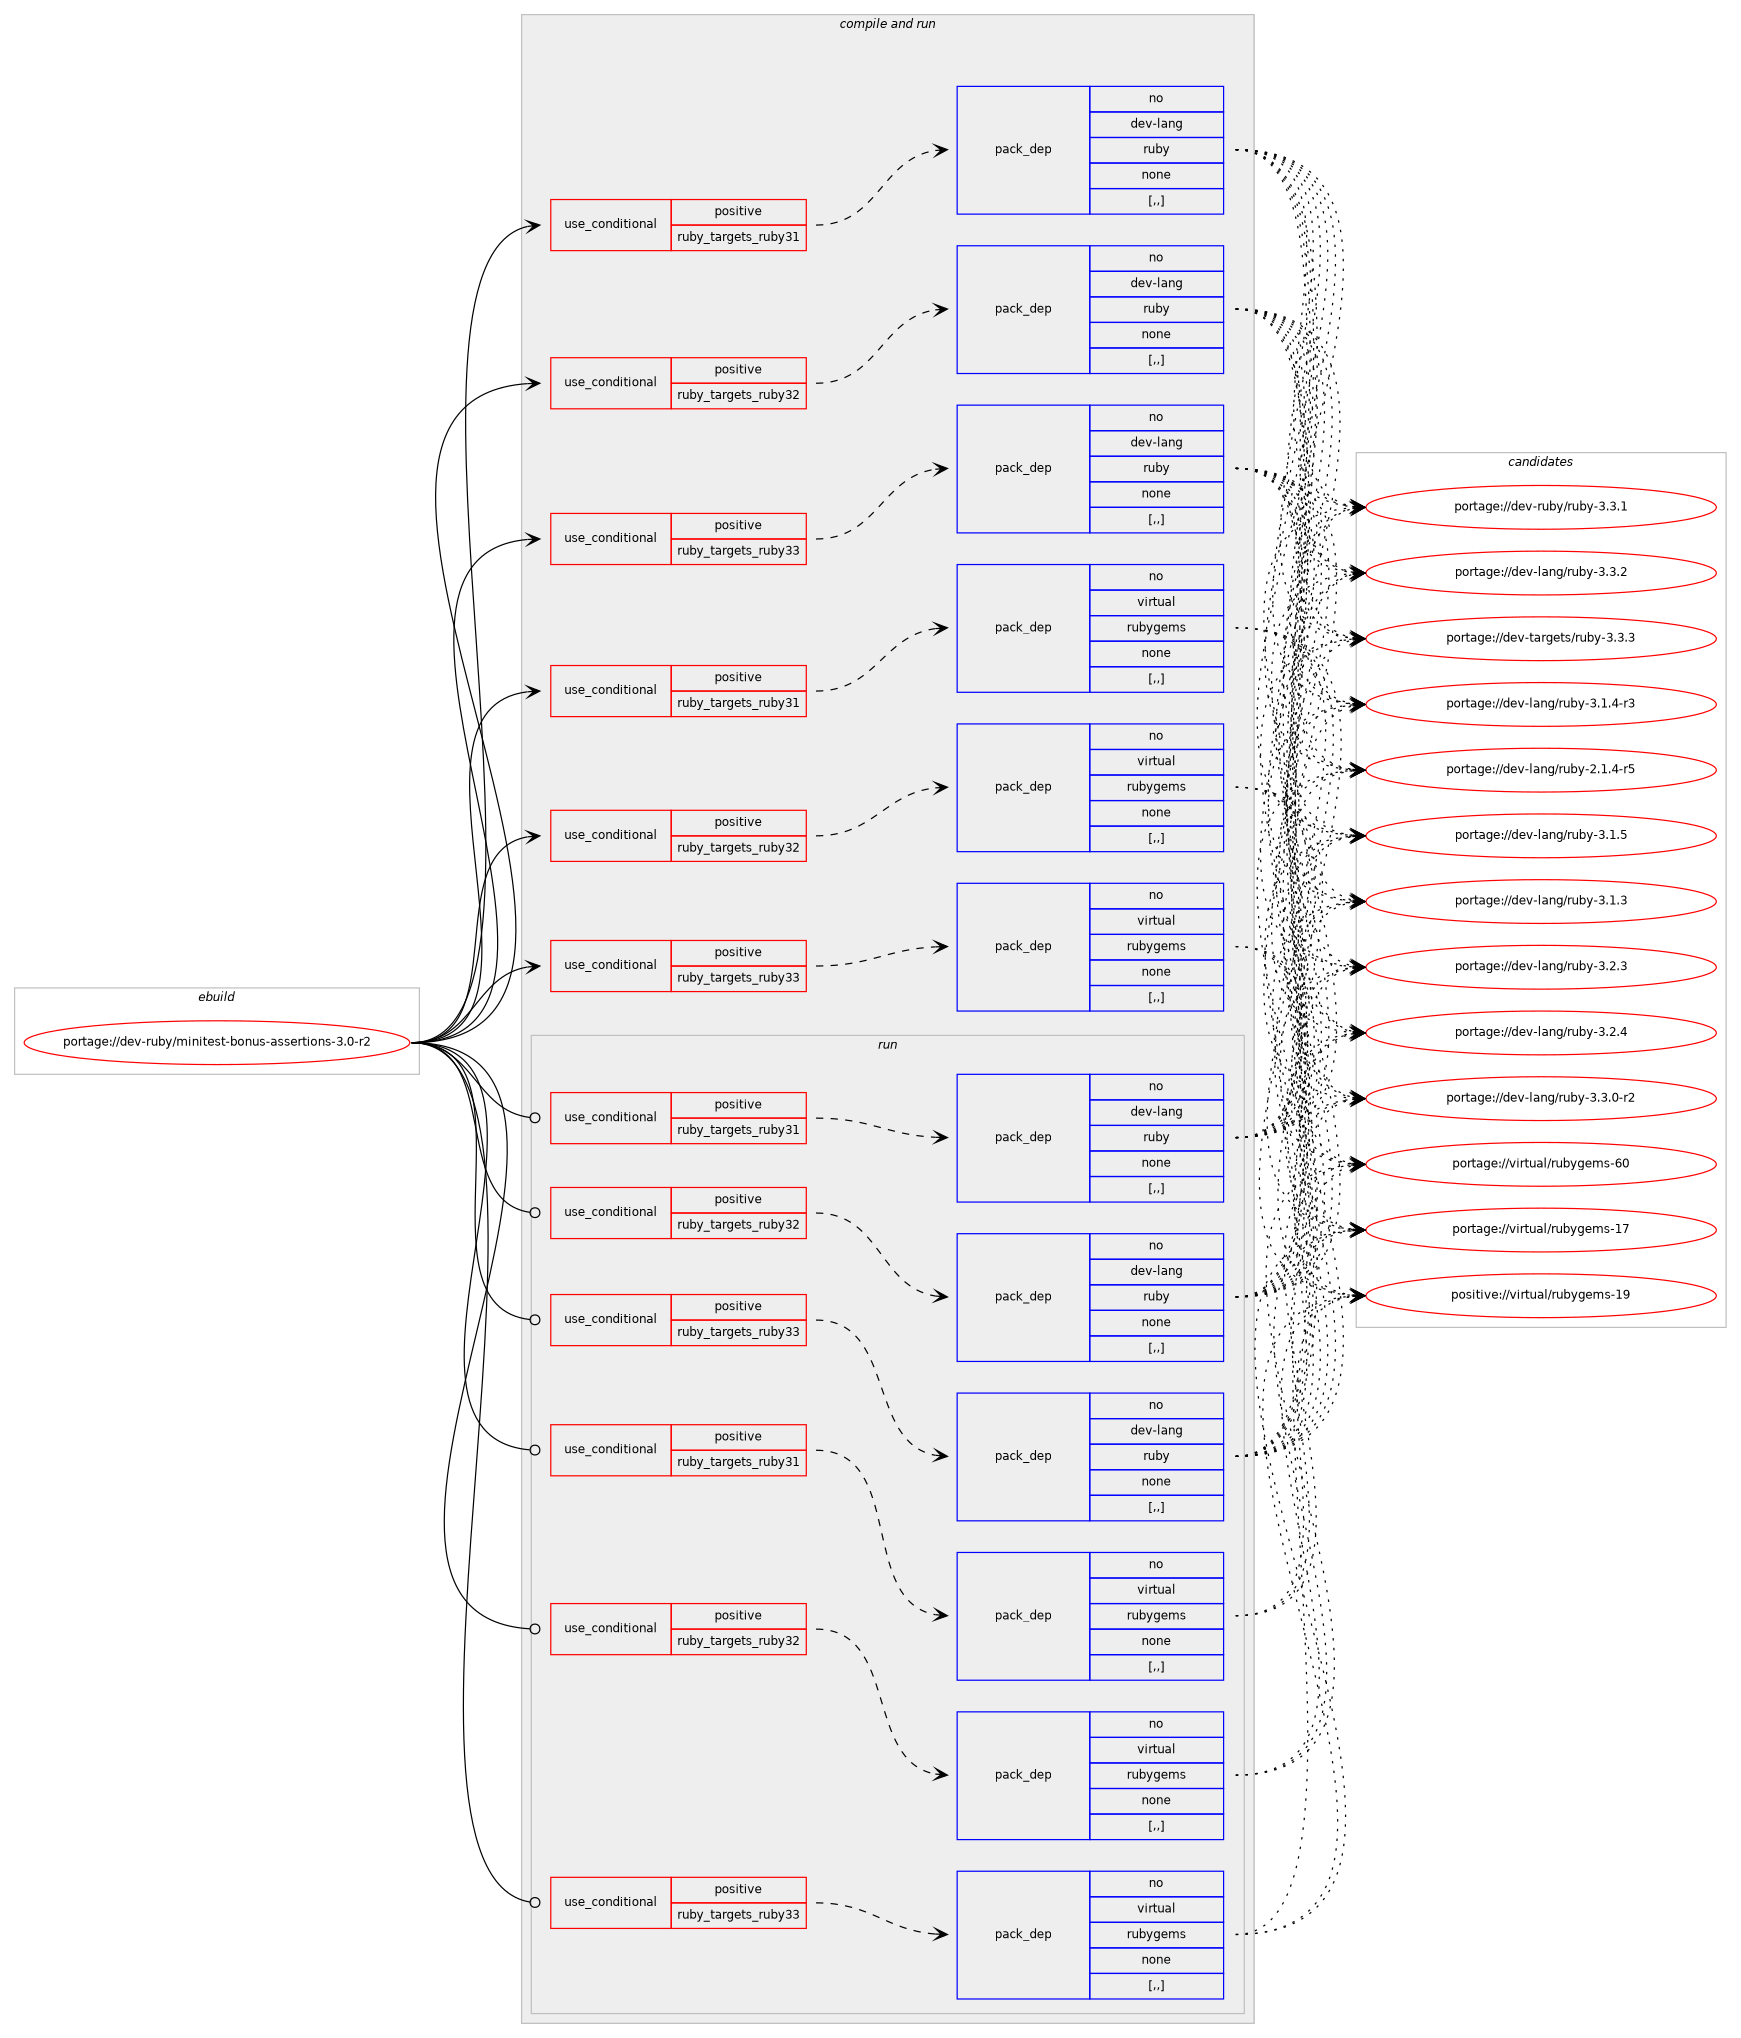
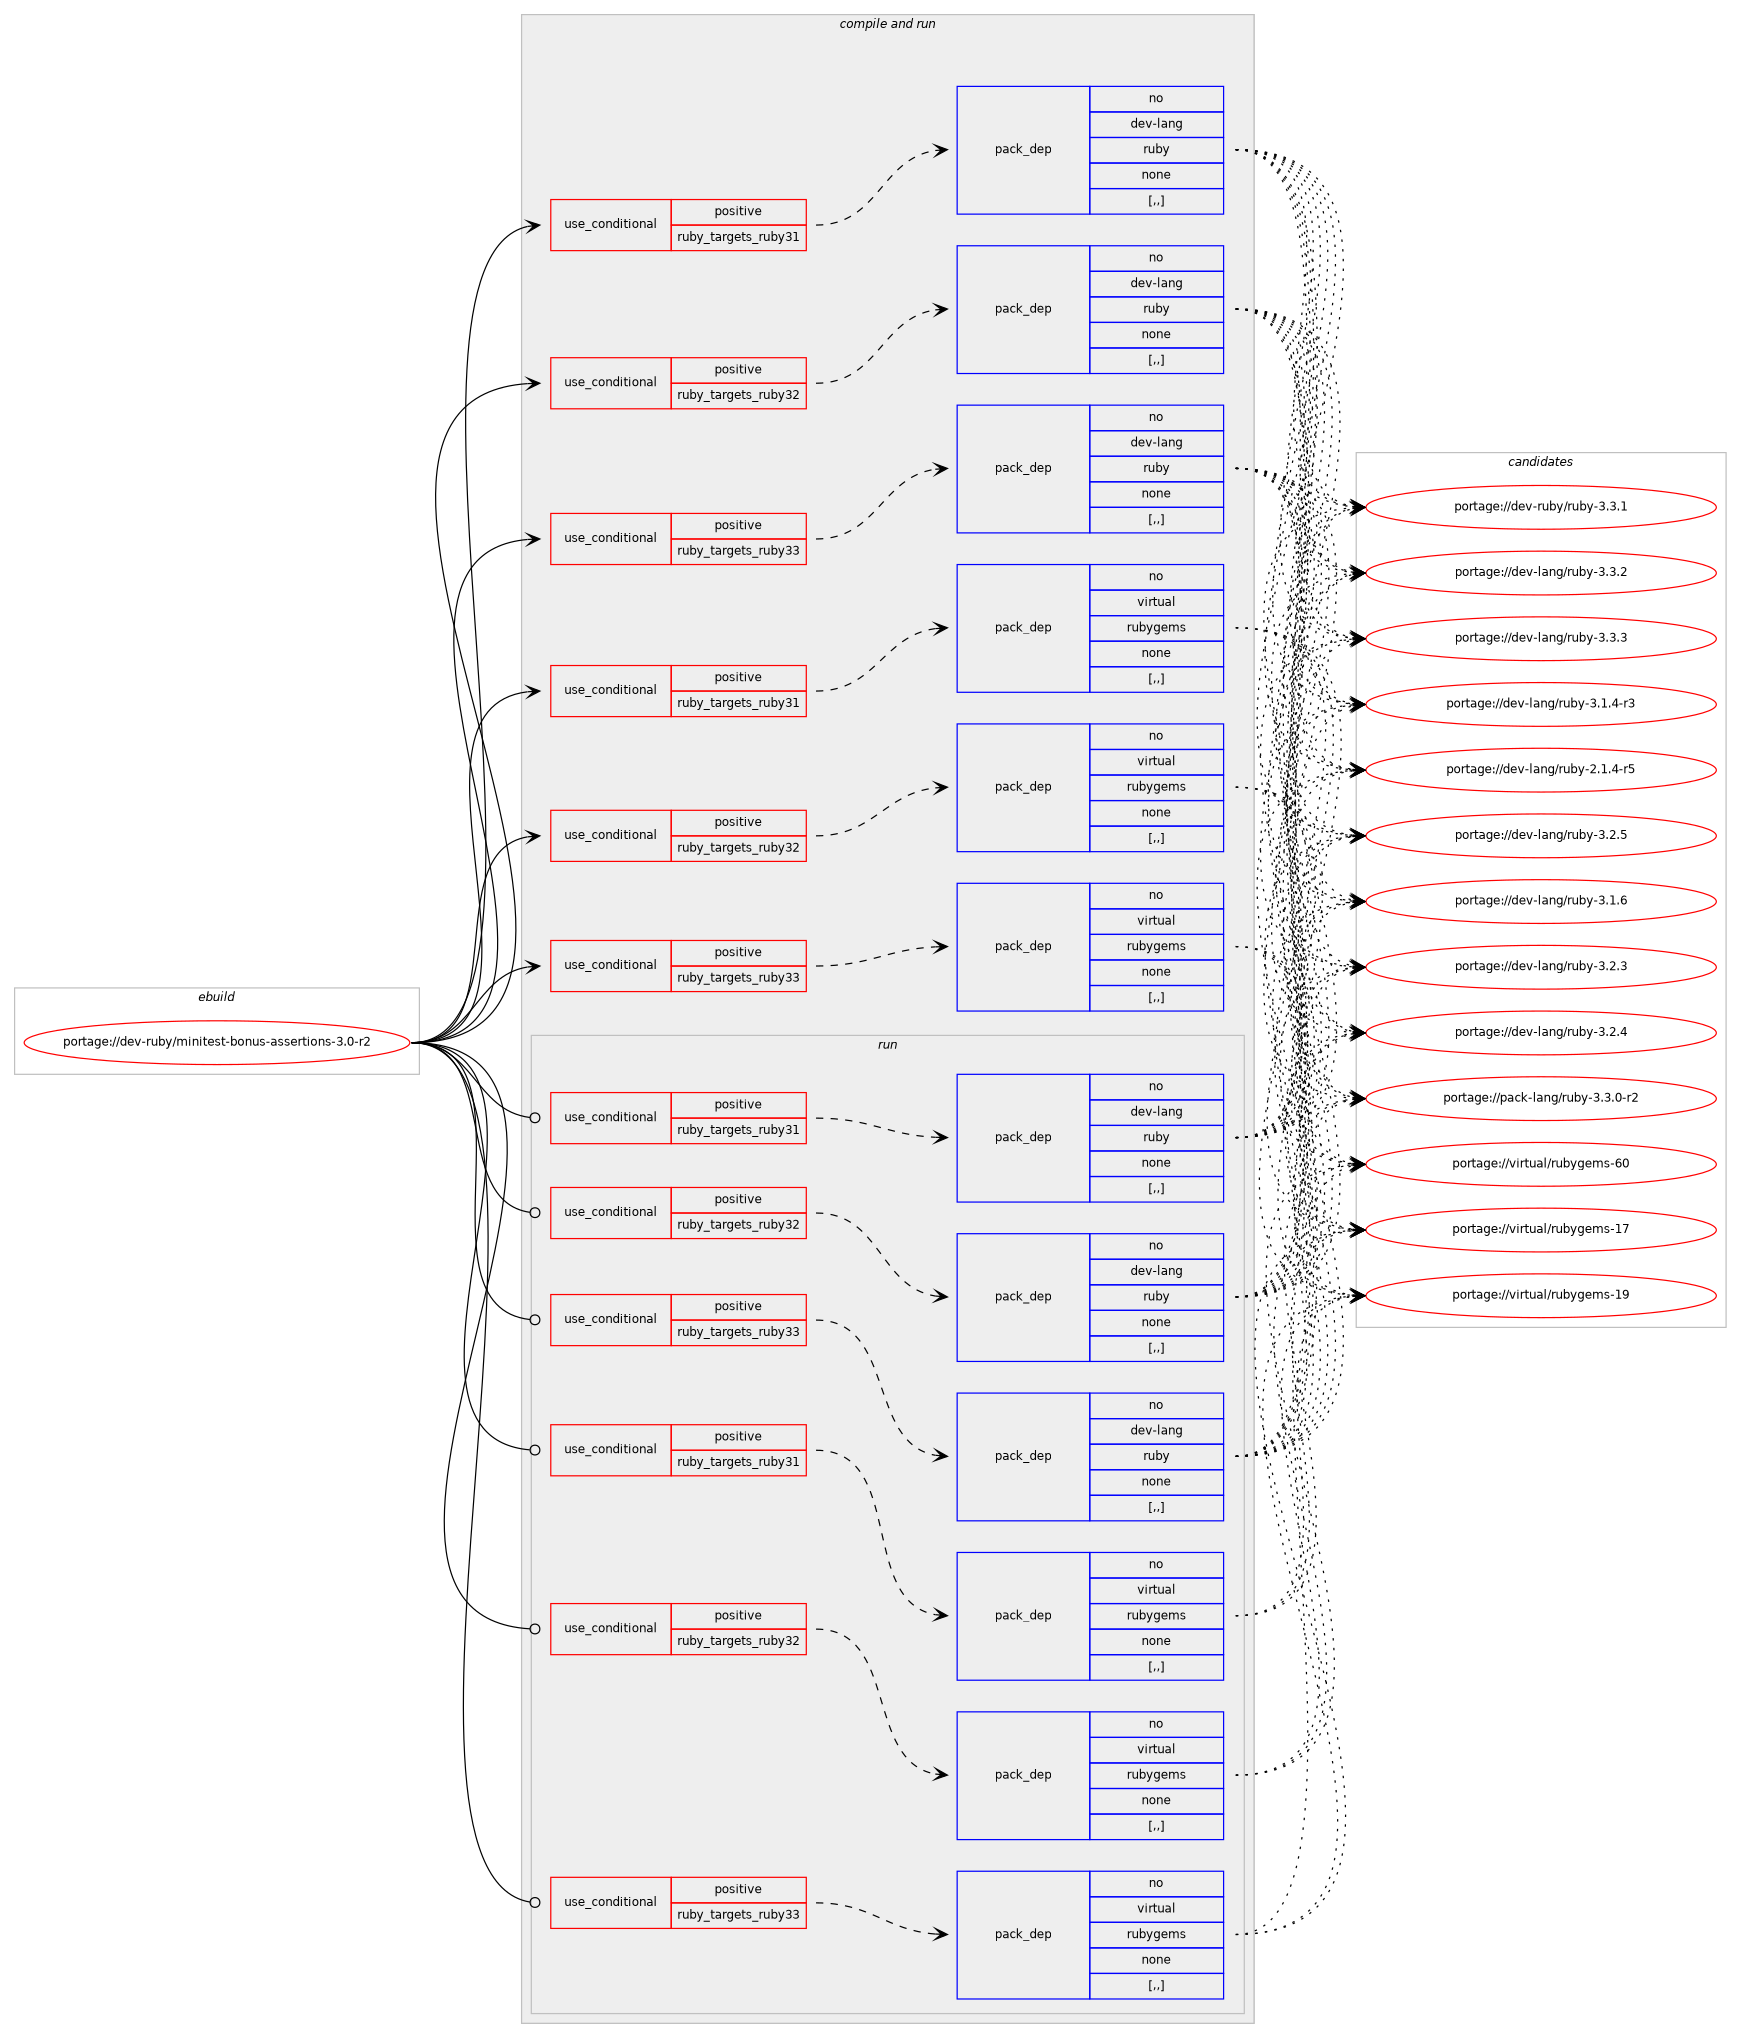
node "portage://dev-targets/ruby-3.3.3": label "portage://dev-targets/ruby-3.3.3" -> "portage://dev-lang/ruby-3.3.3"
node "portage://dev-lang/ruby-3.1.5": label "portage://dev-lang/ruby-3.1.5" -> "portage://dev-lang/ruby-3.2.5"
node "portage://dev-lang/ruby-3.1.3": label "portage://dev-lang/ruby-3.1.3" -> "portage://dev-lang/ruby-3.1.6"
node "portage://dev-lang/ruby-3.3.0-r2": label "portage://dev-lang/ruby-3.3.0-r2" -> "portage://pack-lang/ruby-3.3.0-r2"
node "positive://virtual/rubygems-19": label "positive://virtual/rubygems-19" -> "portage://virtual/rubygems-19"
